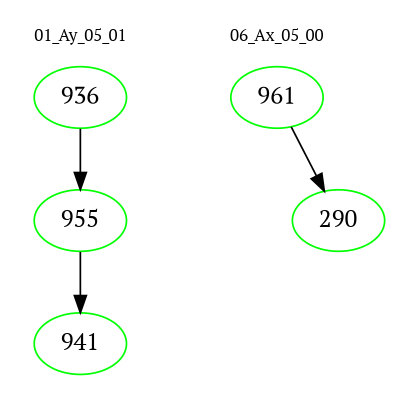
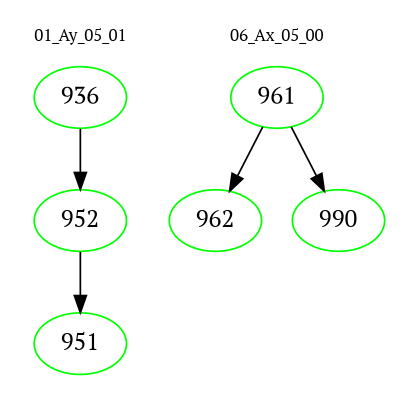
node "955": label "955" -> "952"
node "962": added
node "290": label "290" -> "990"
node "941": label "941" -> "951"
